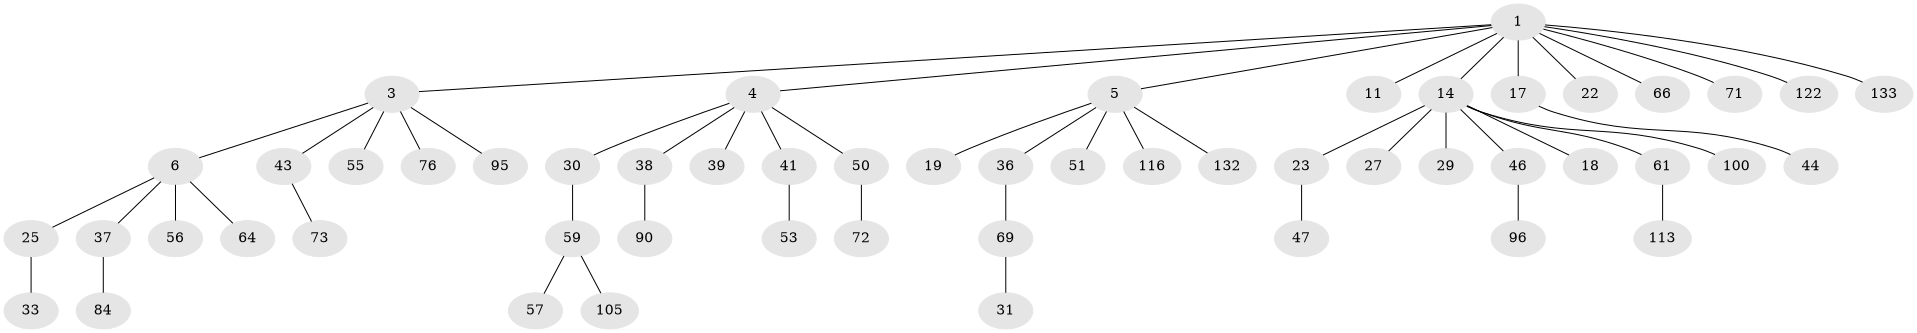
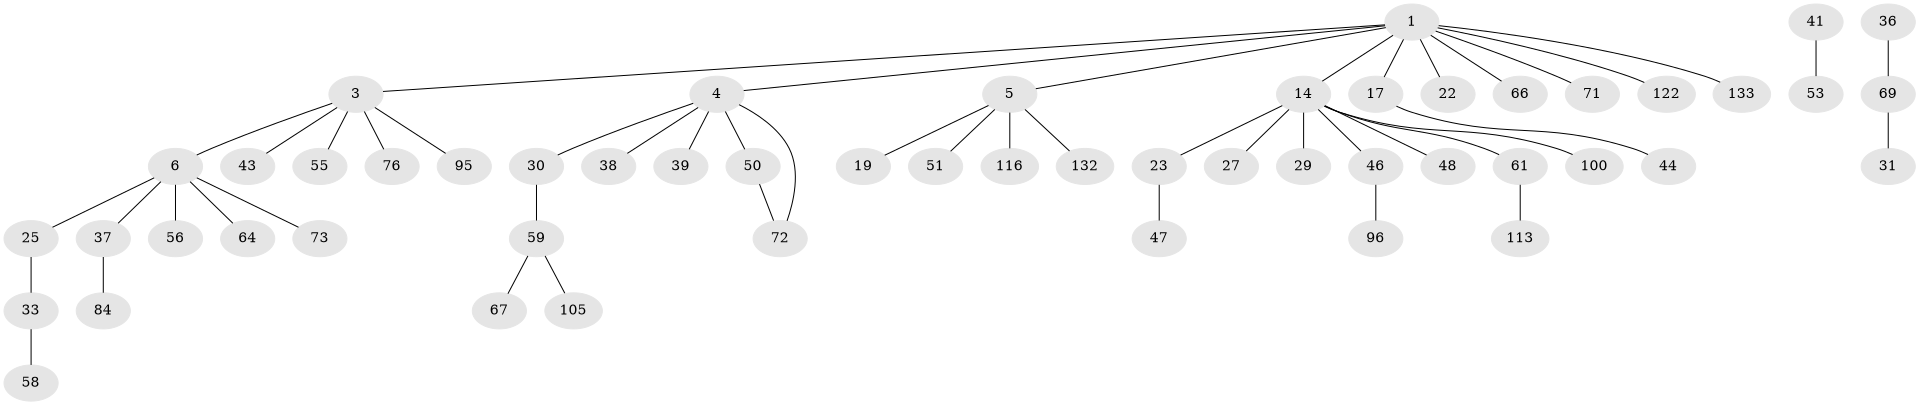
node "11": removed
edge "4" -- "41": now "4" -- "72"
edge "5" -- "36": removed
node "18": label "18" -> "48"
edge "43" -- "73": now "6" -- "73"
node "90": removed
node "57": label "57" -> "67"
node "58": added
